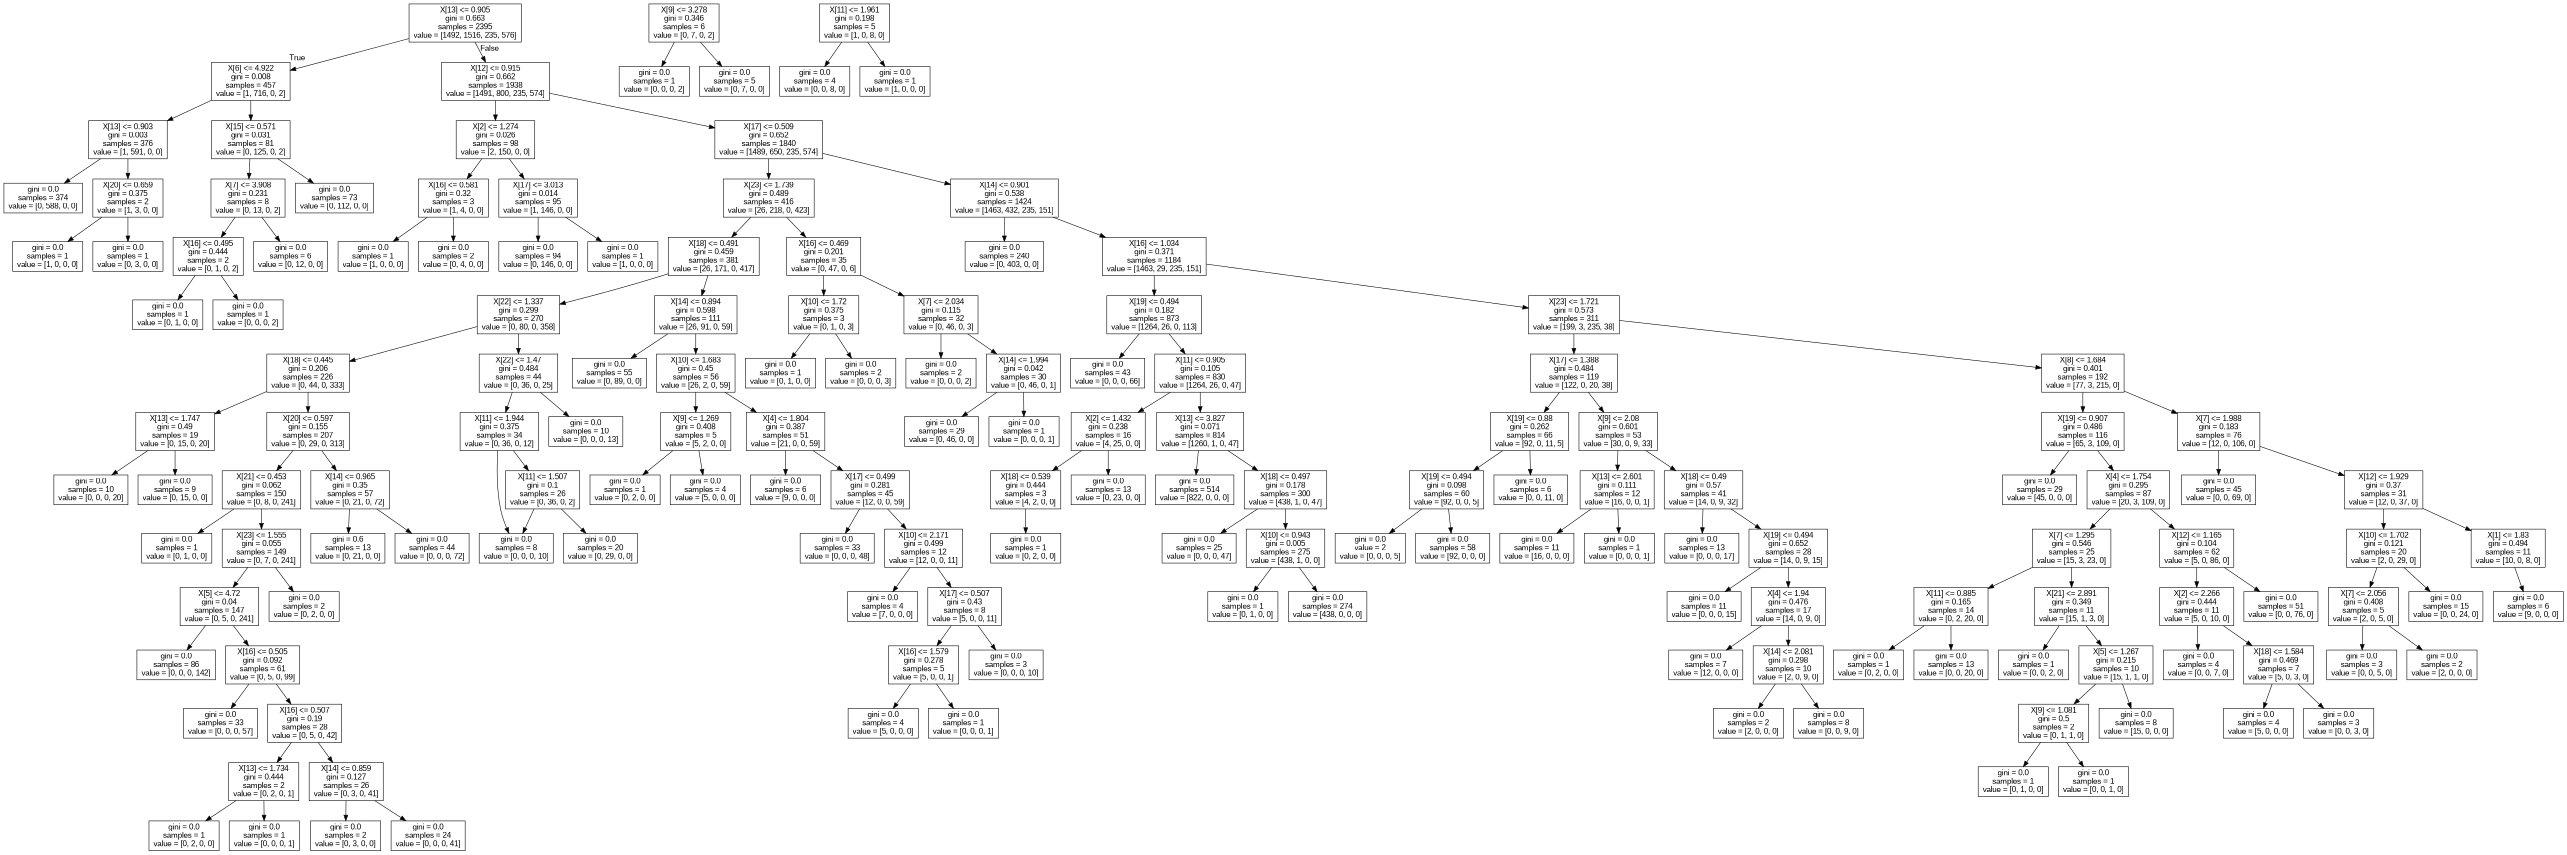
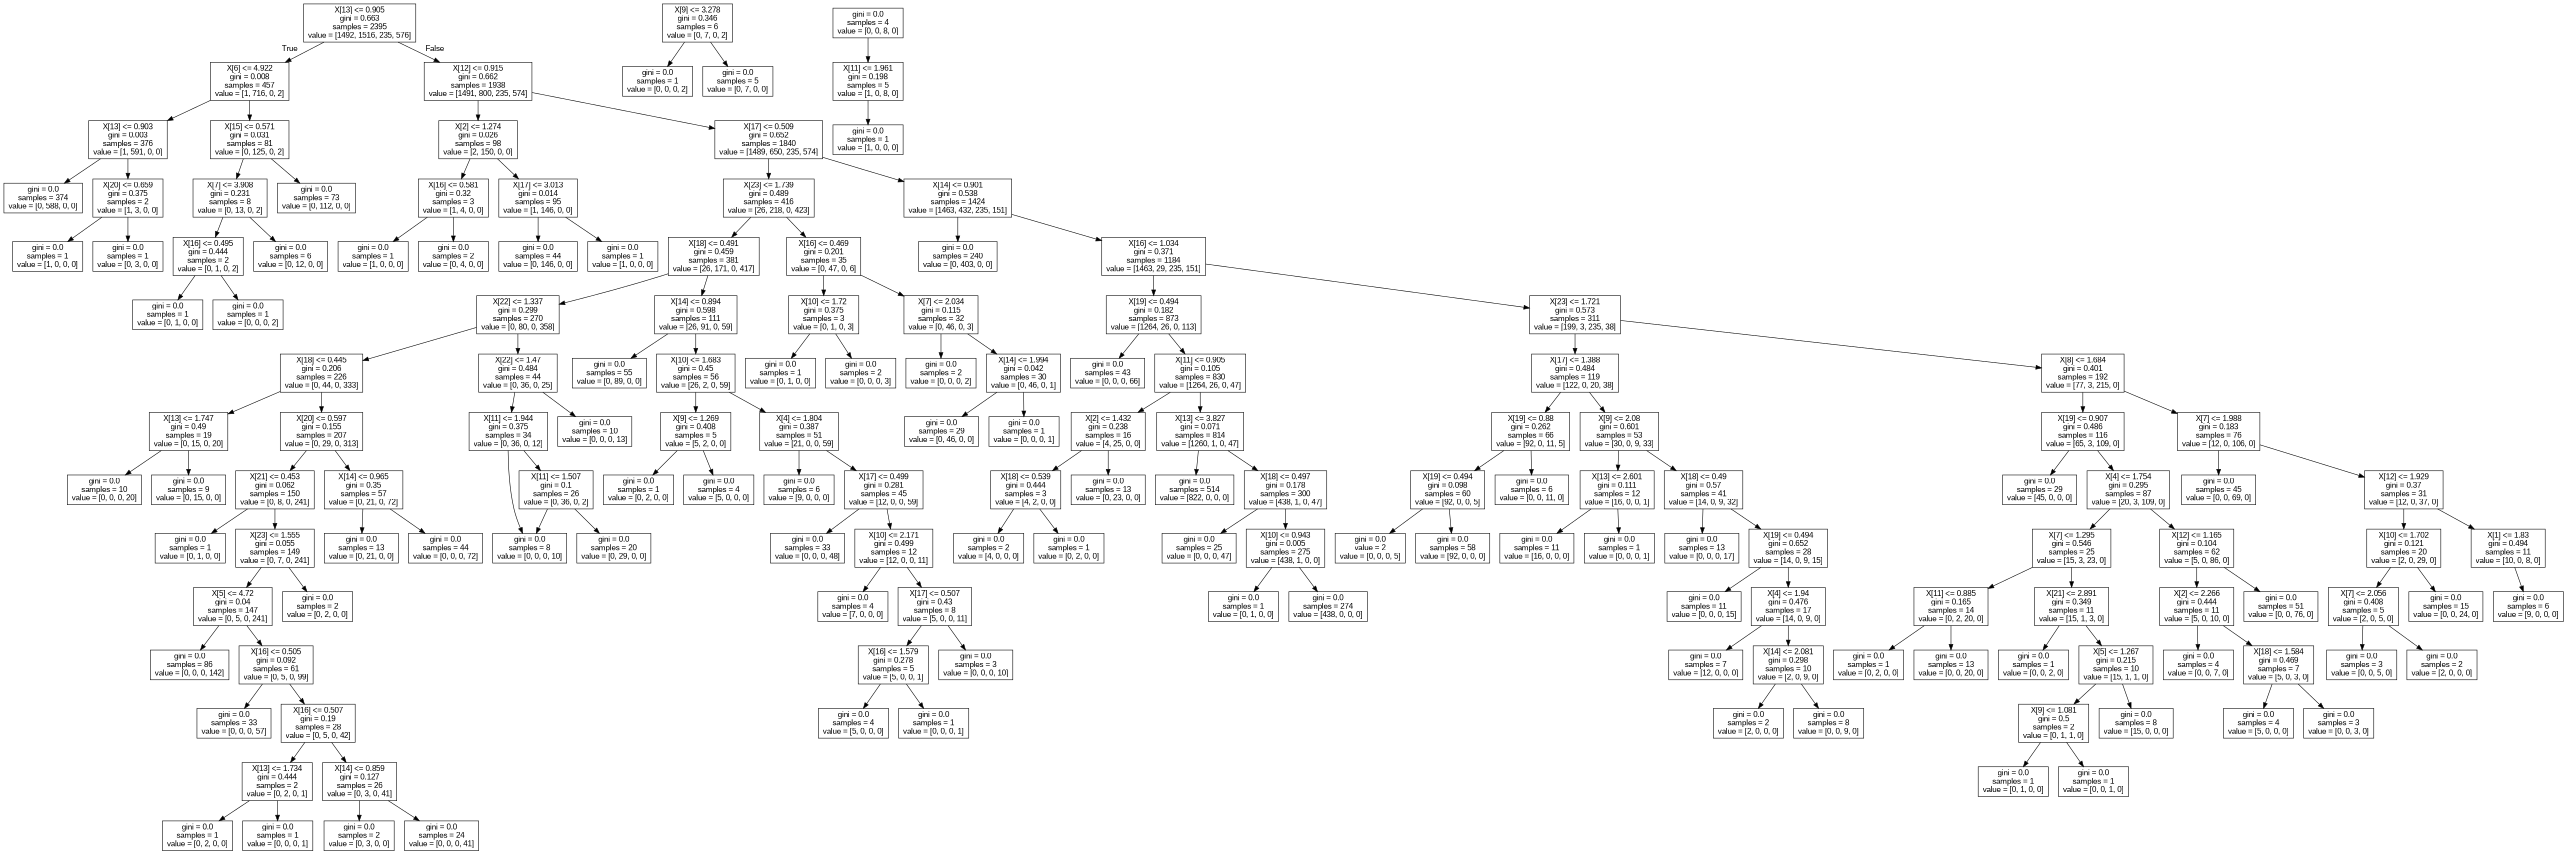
edge "X[11] <= 1.961 gini = 0.198 samples = 5 value = [1, 0, 8, 0]" -> "gini = 0.0 samples = 4 value = [0, 0, 8, 0]": reversed
node "gini = 0.0 samples = 94 value = [0, 146, 0, 0]": label "gini = 0.0 samples = 94 value = [0, 146, 0, 0]" -> "gini = 0.0 samples = 44 value = [0, 146, 0, 0]"
node "gini = 0.6 samples = 13 value = [0, 21, 0, 0]": label "gini = 0.6 samples = 13 value = [0, 21, 0, 0]" -> "gini = 0.0 samples = 13 value = [0, 21, 0, 0]"
node "gini = 0.0 samples = 2 value = [4, 0, 0, 0]": added
